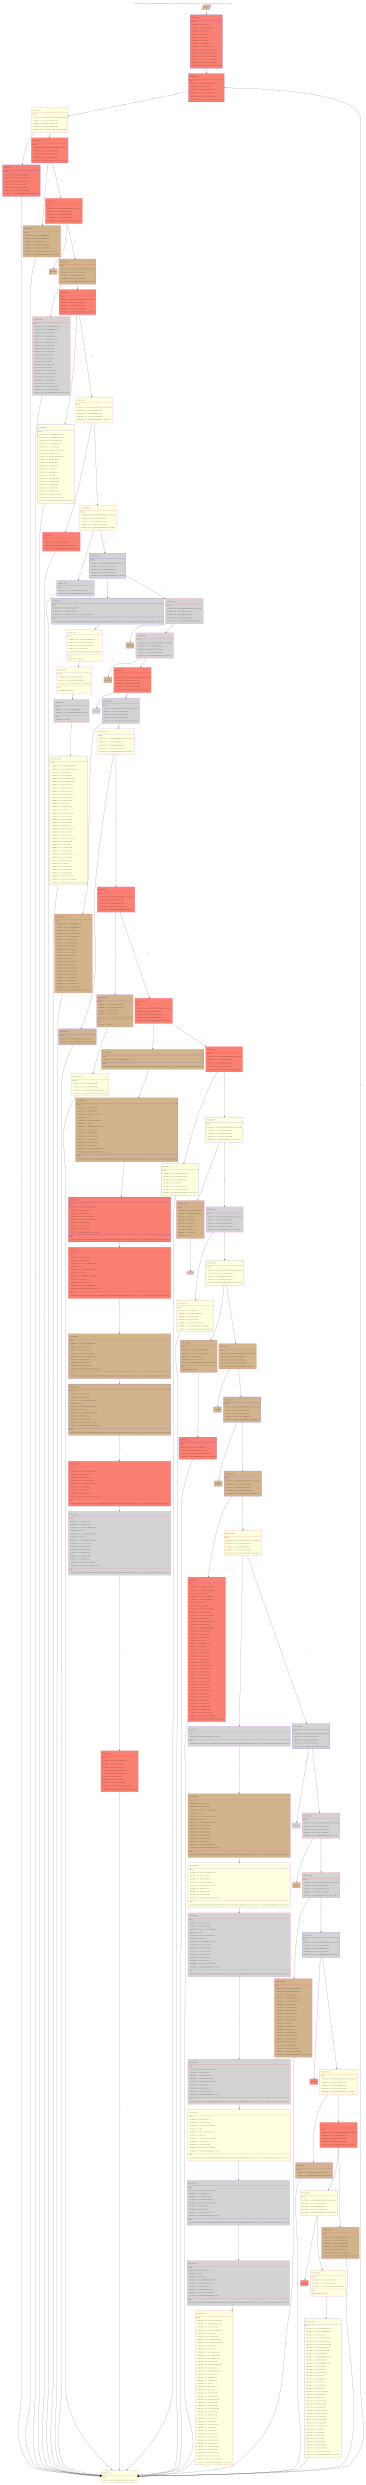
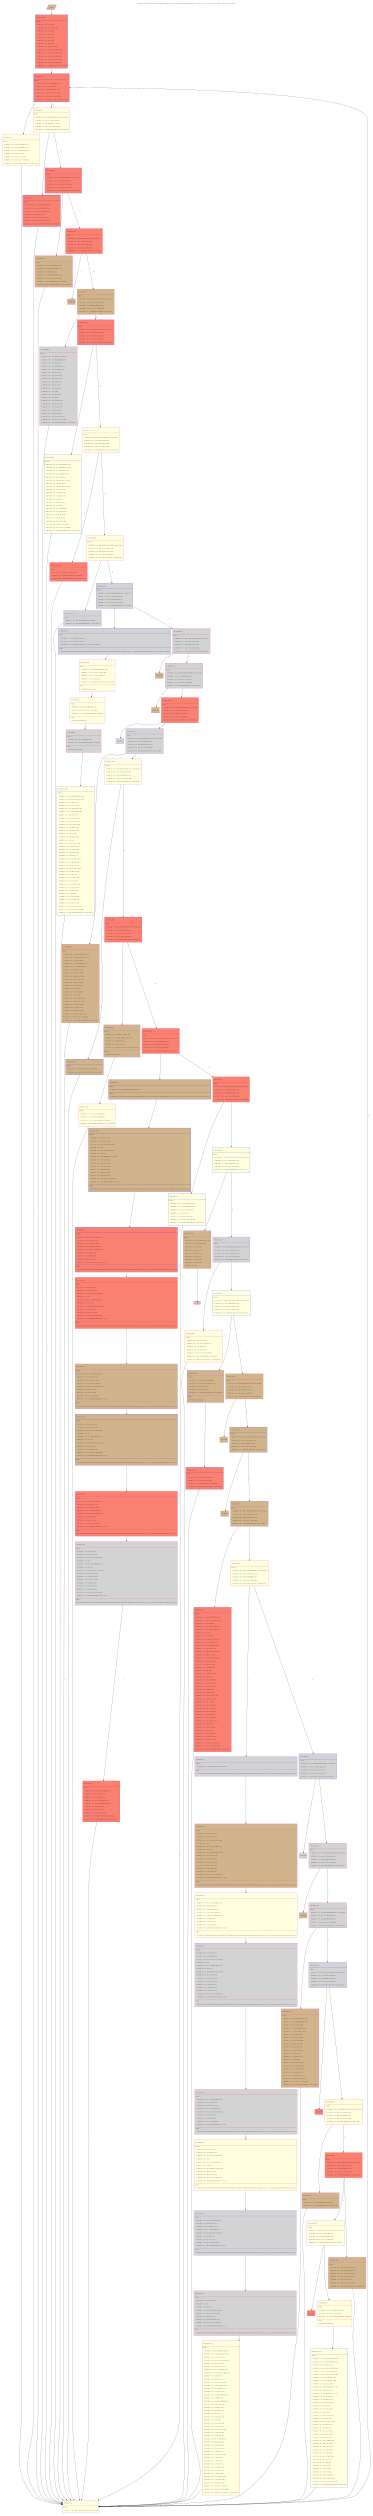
node "0x401f40 [27]": added
